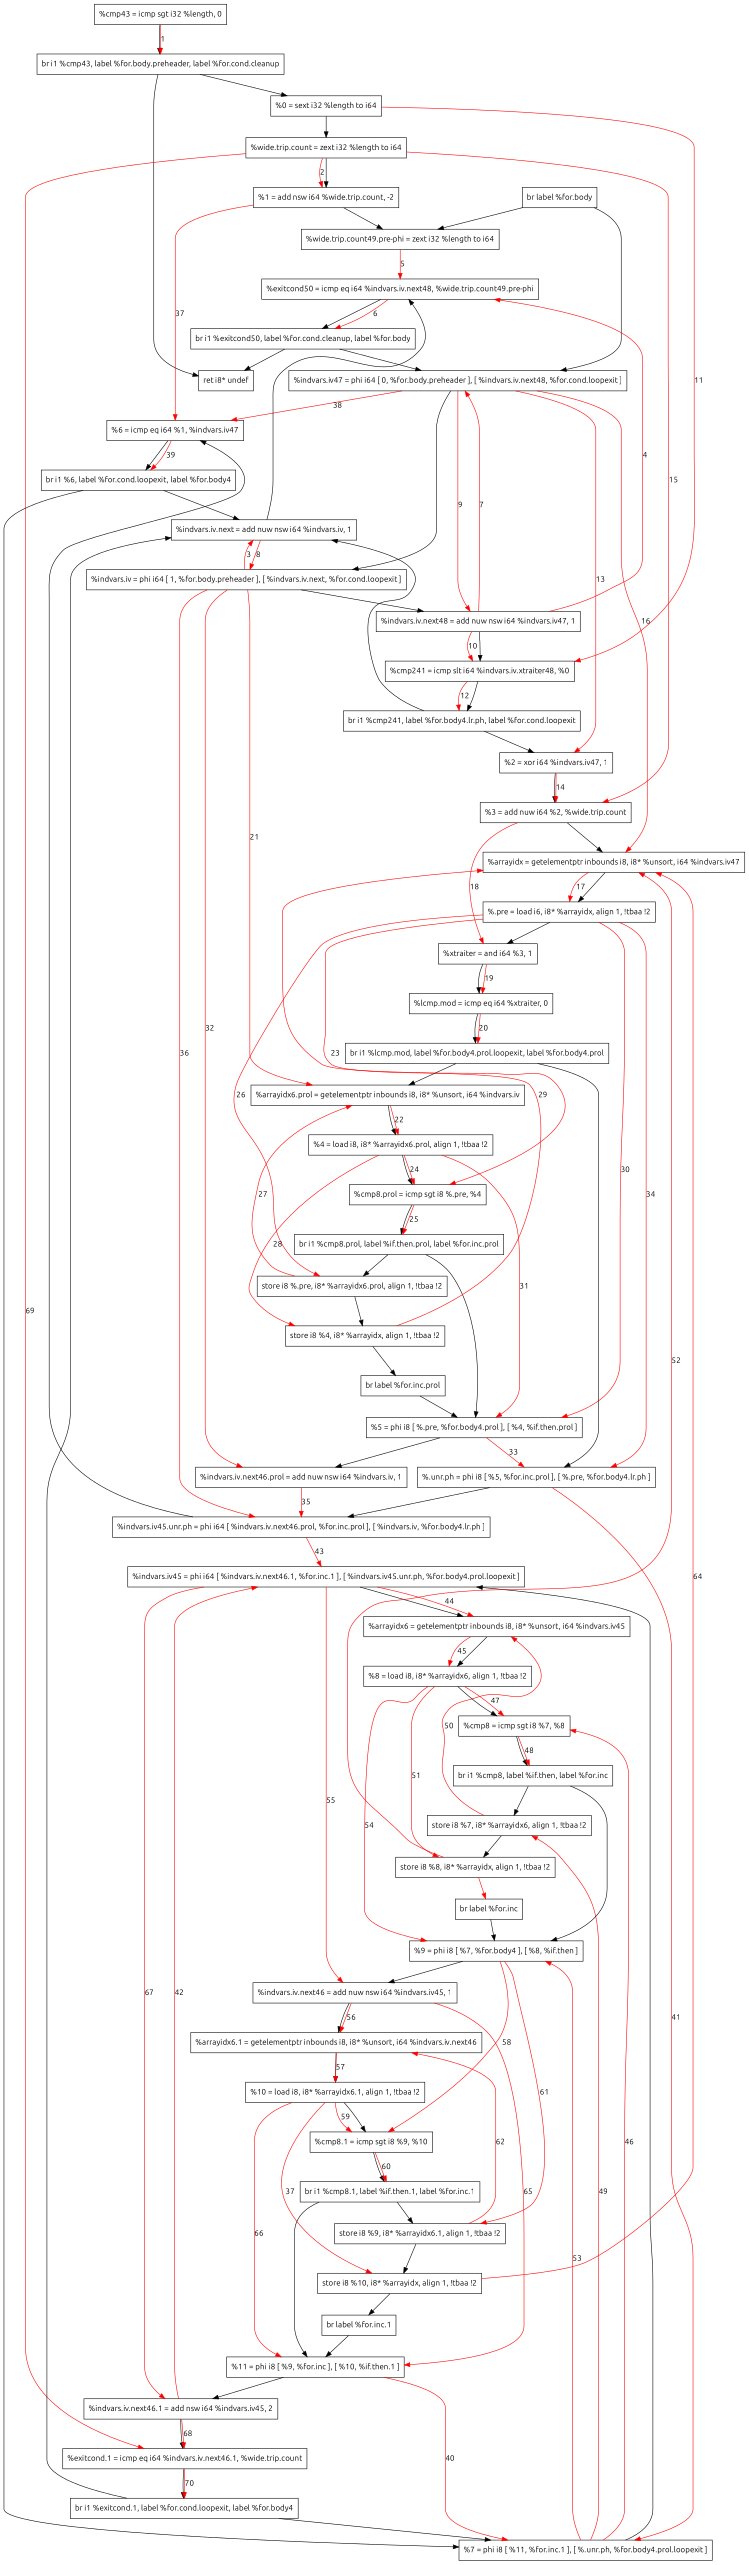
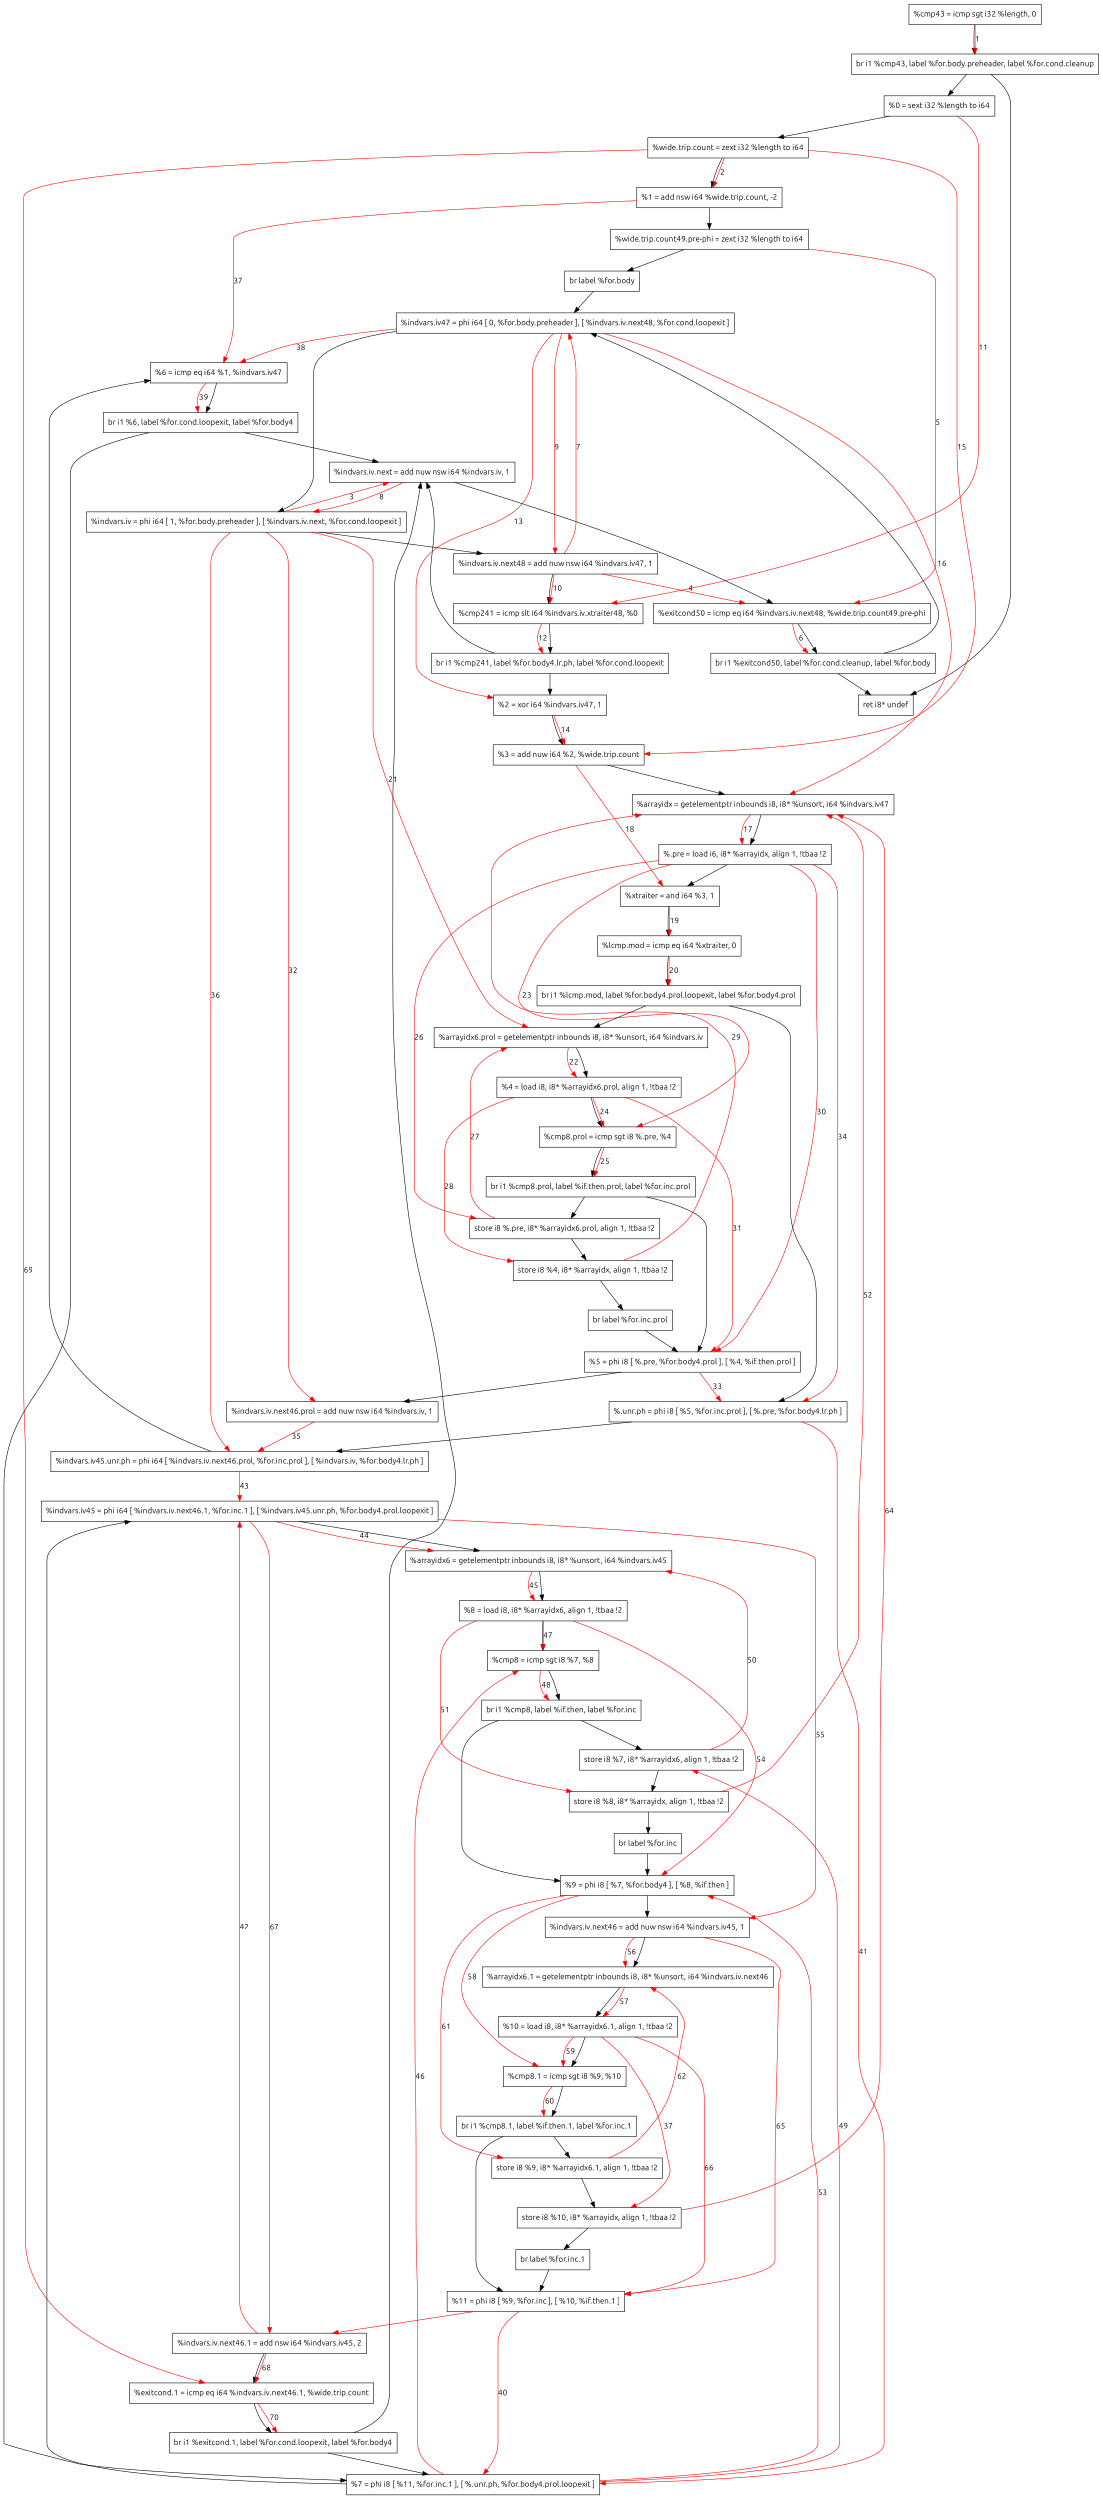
edge "br label %for.body" -> "%wide.trip.count49.pre-phi = zext i32 %length to i64": reversed
edge "store i8 %8, i8* %arrayidx, align 1, !tbaa !2" -> "br label %for.inc": color red -> black
edge "%11 = phi i8 [ %9, %for.inc ], [ %10, %if.then.1 ]" -> "%indvars.iv.next46.1 = add nsw i64 %indvars.iv45, 2": color black -> red
